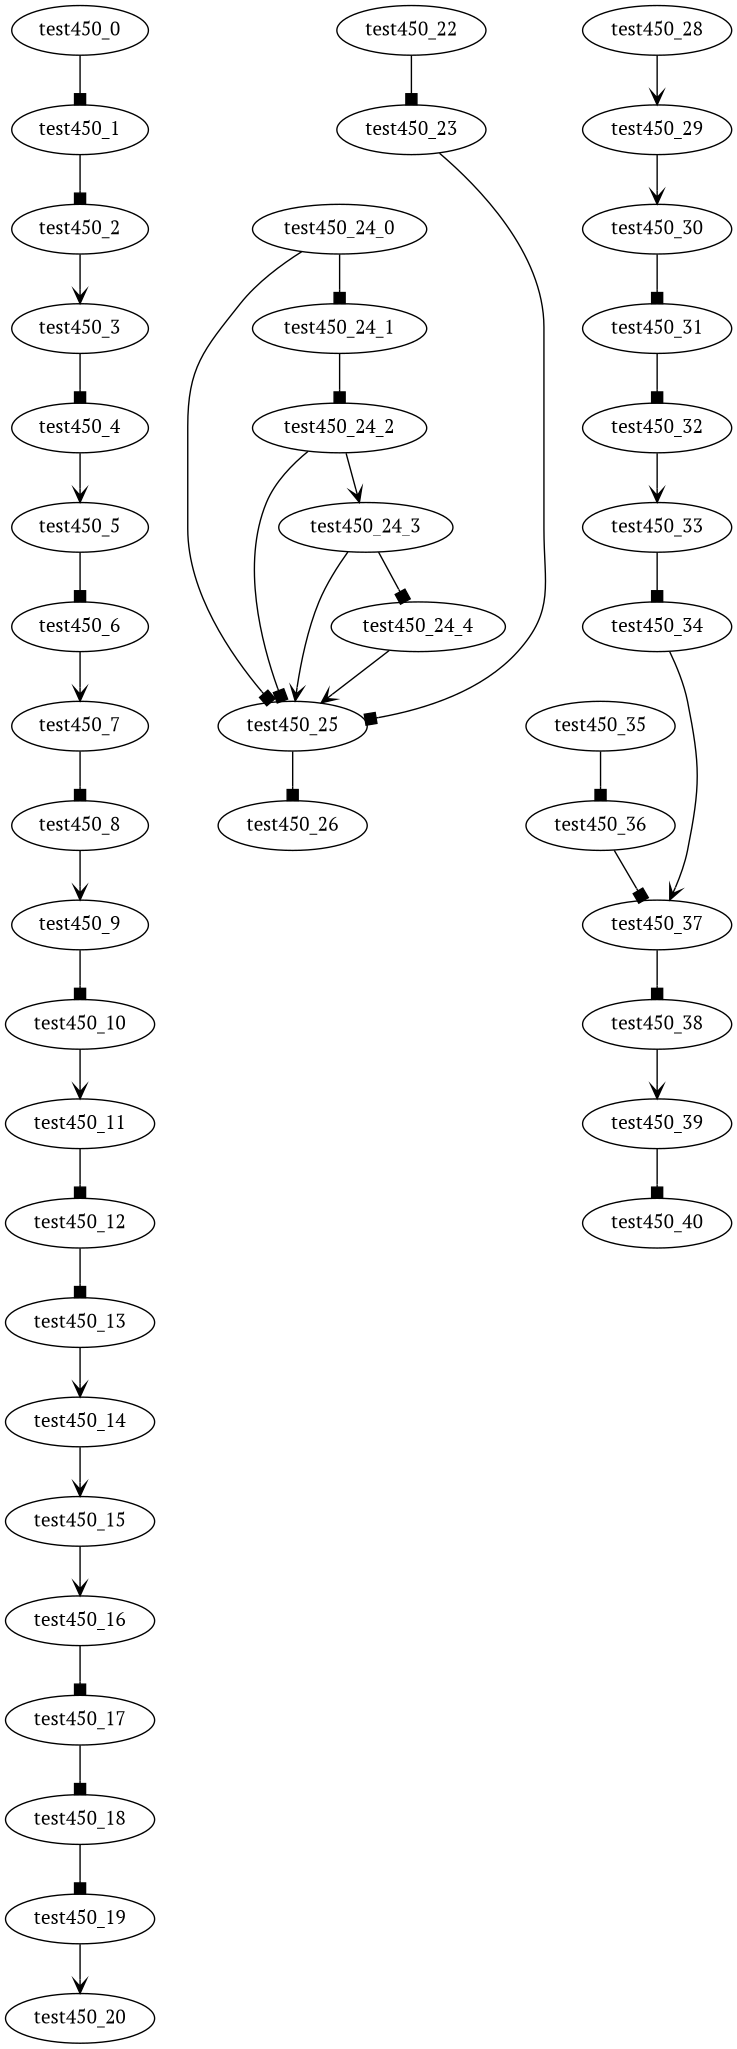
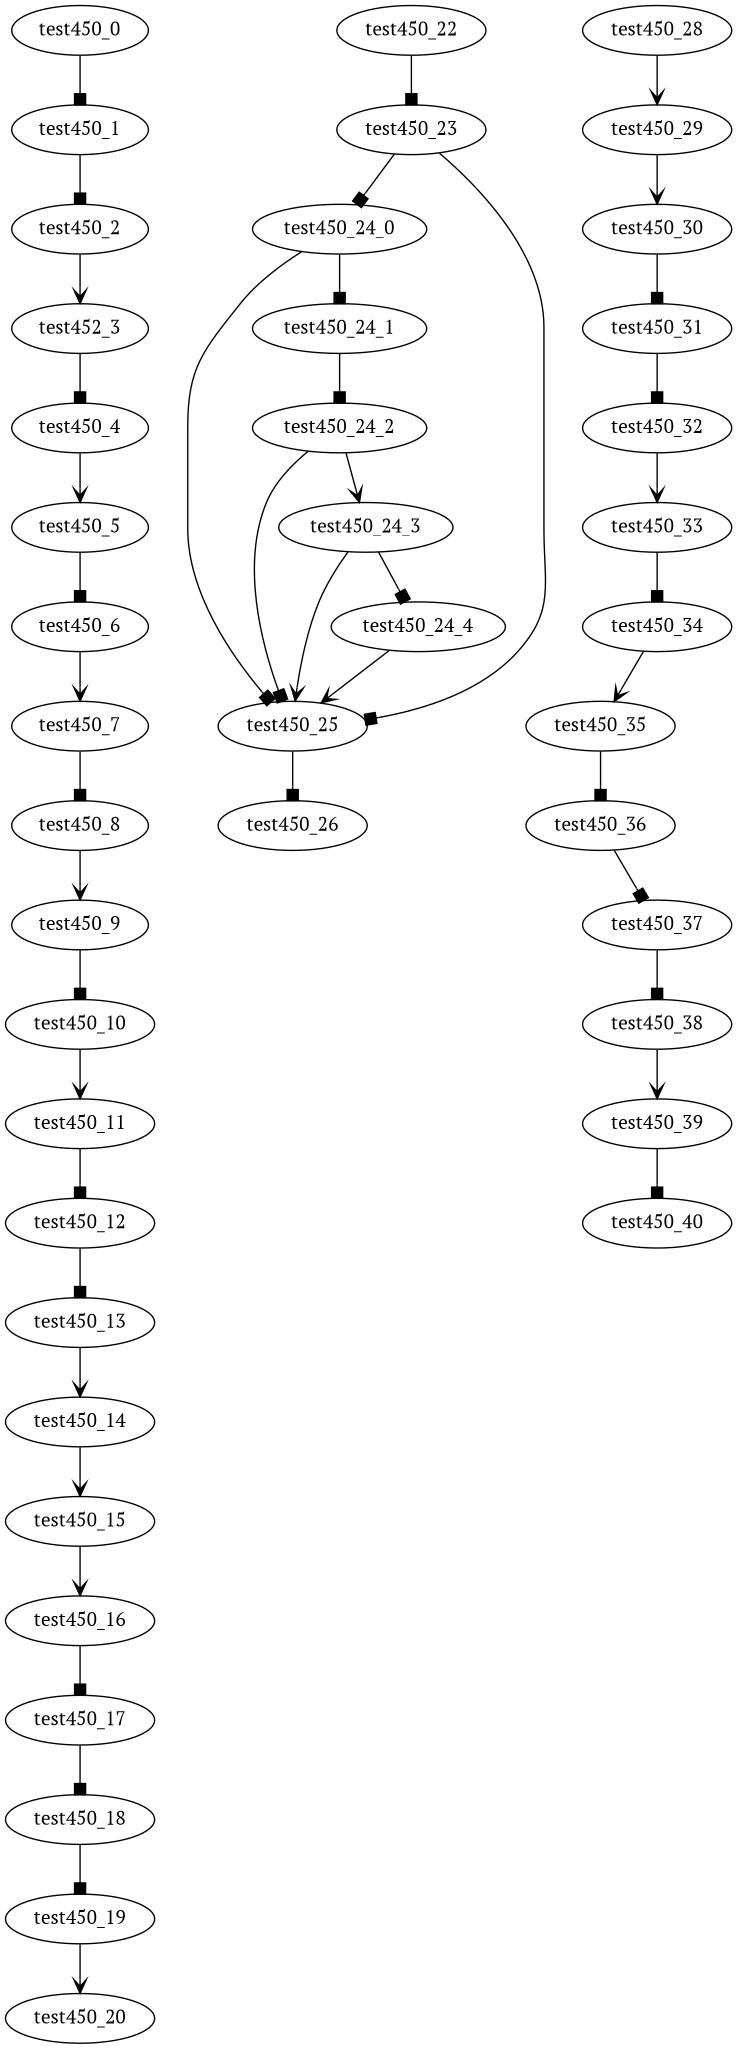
edge "test450_23" -> "test450_24_0": added
node "test450_3": label "test450_3" -> "test452_3"
edge "test450_34" -> "test450_37": now "test450_34" -> "test450_35"
